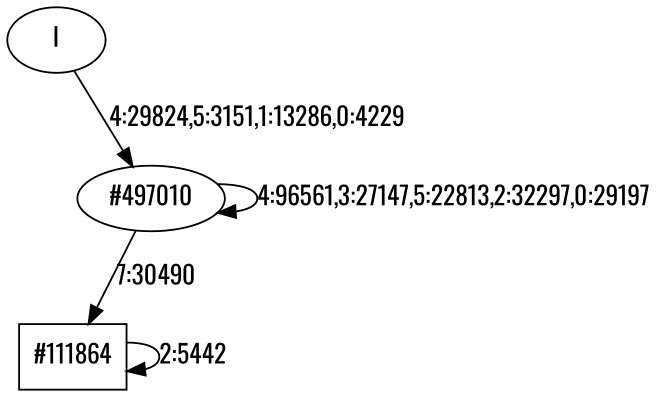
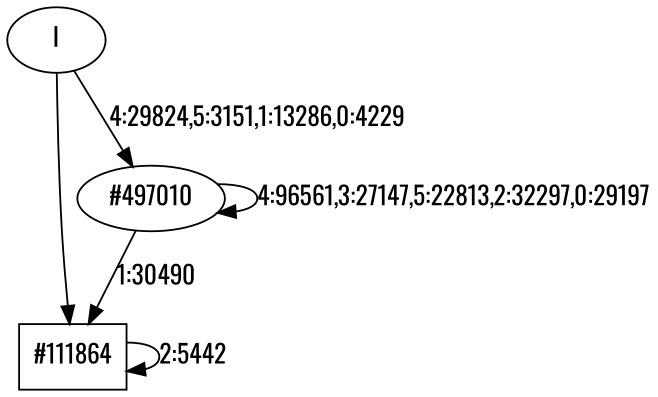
edge "I" -> "#111864": added
edge "#497010" -> "#111864": label "7:30490" -> "1:30490"
